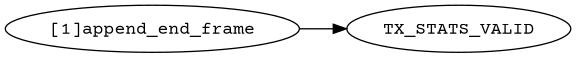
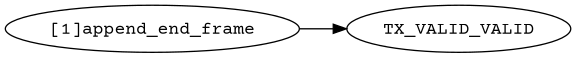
node "TX_STATS_VALID": label "TX_STATS_VALID" -> "TX_VALID_VALID"
